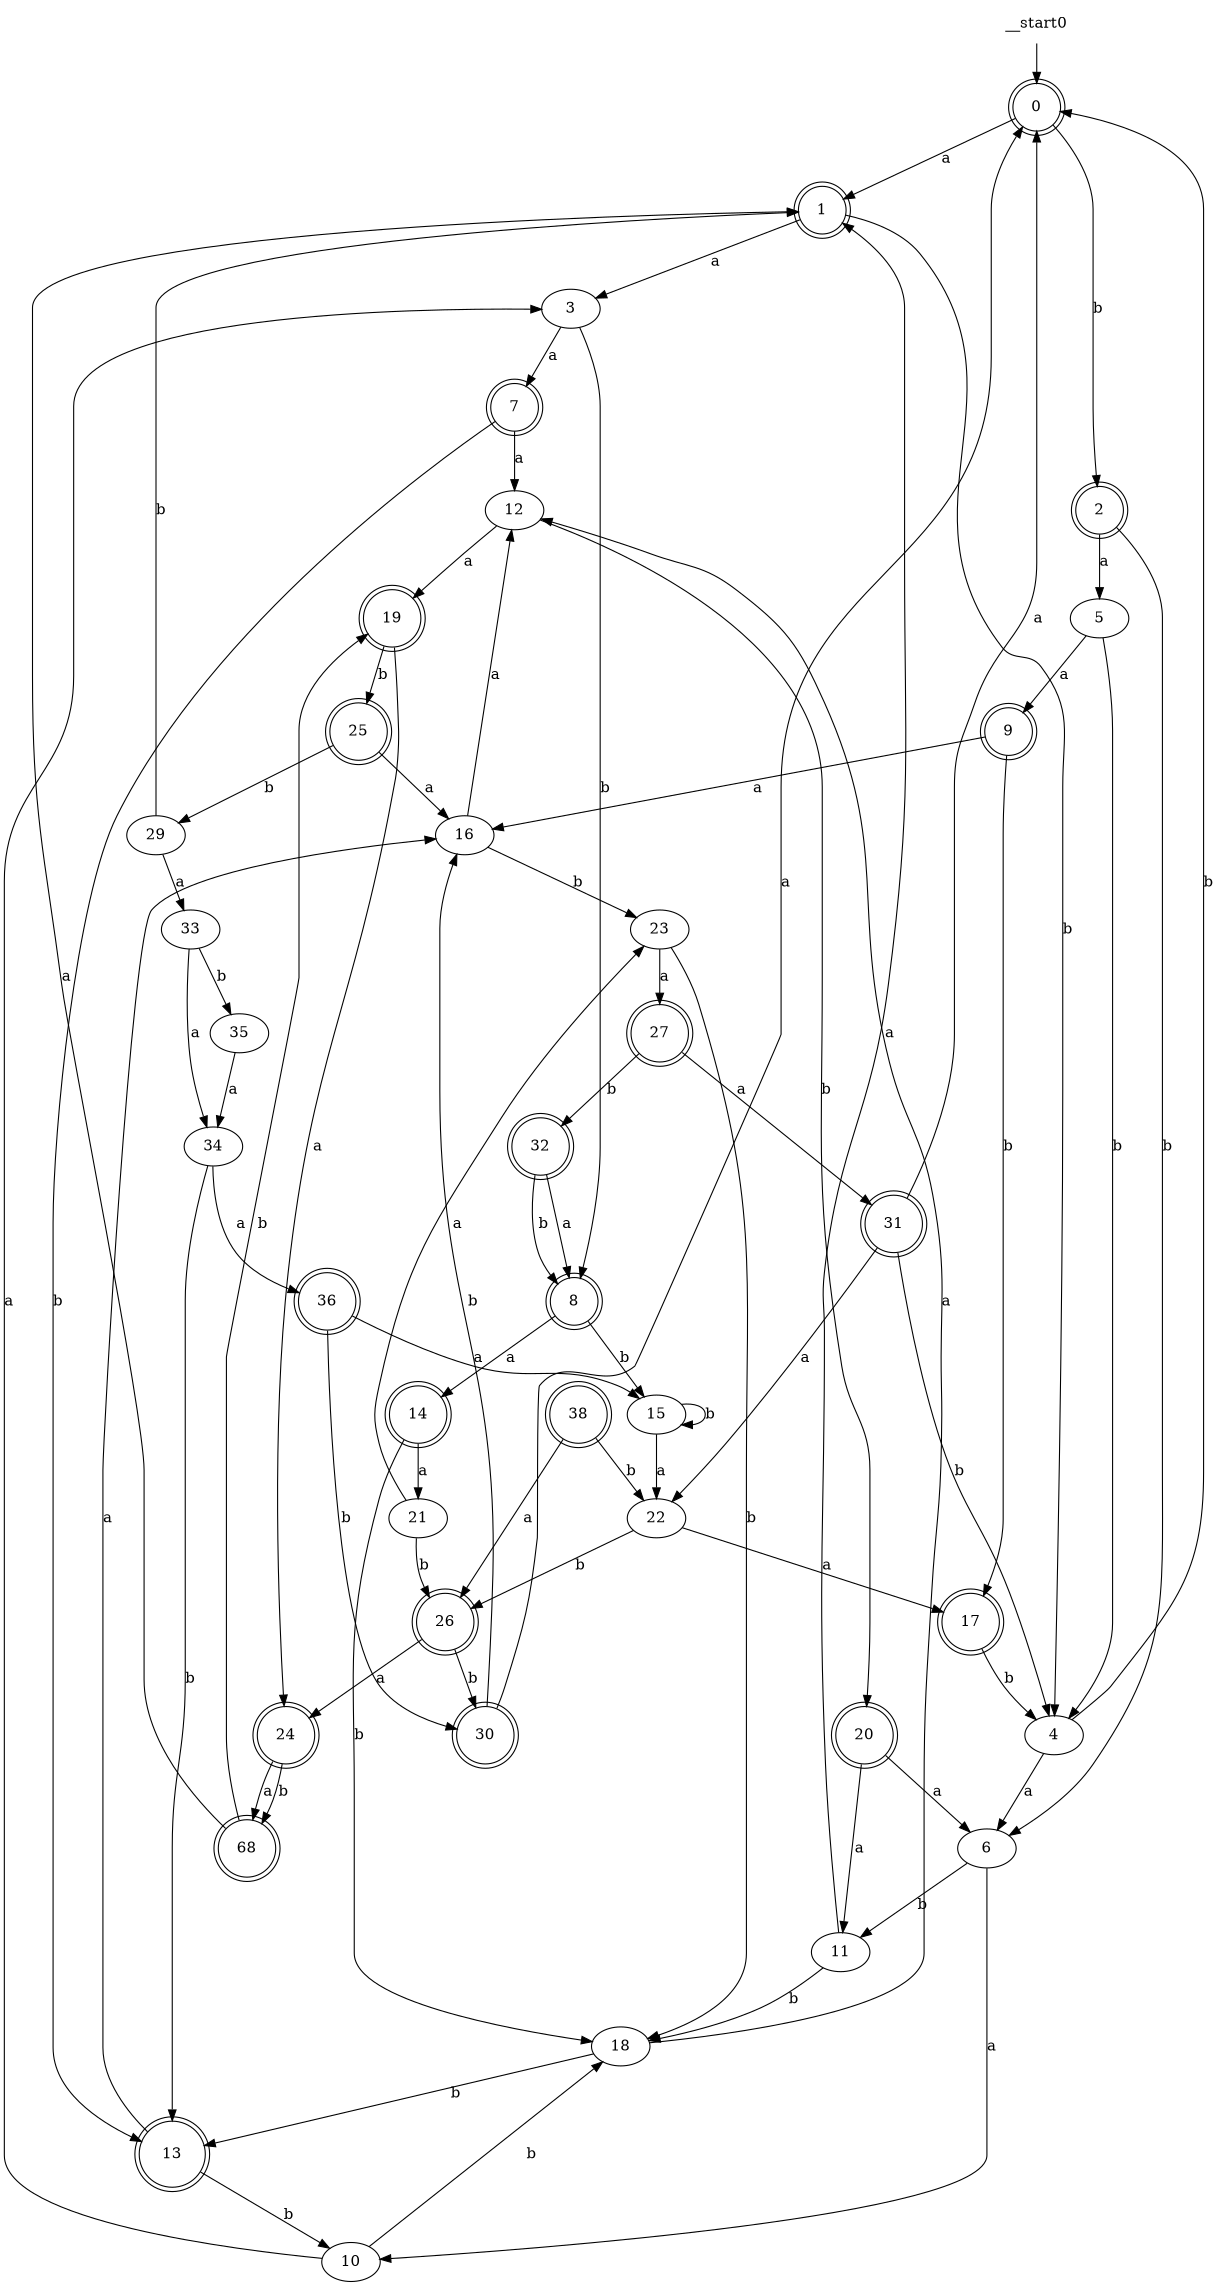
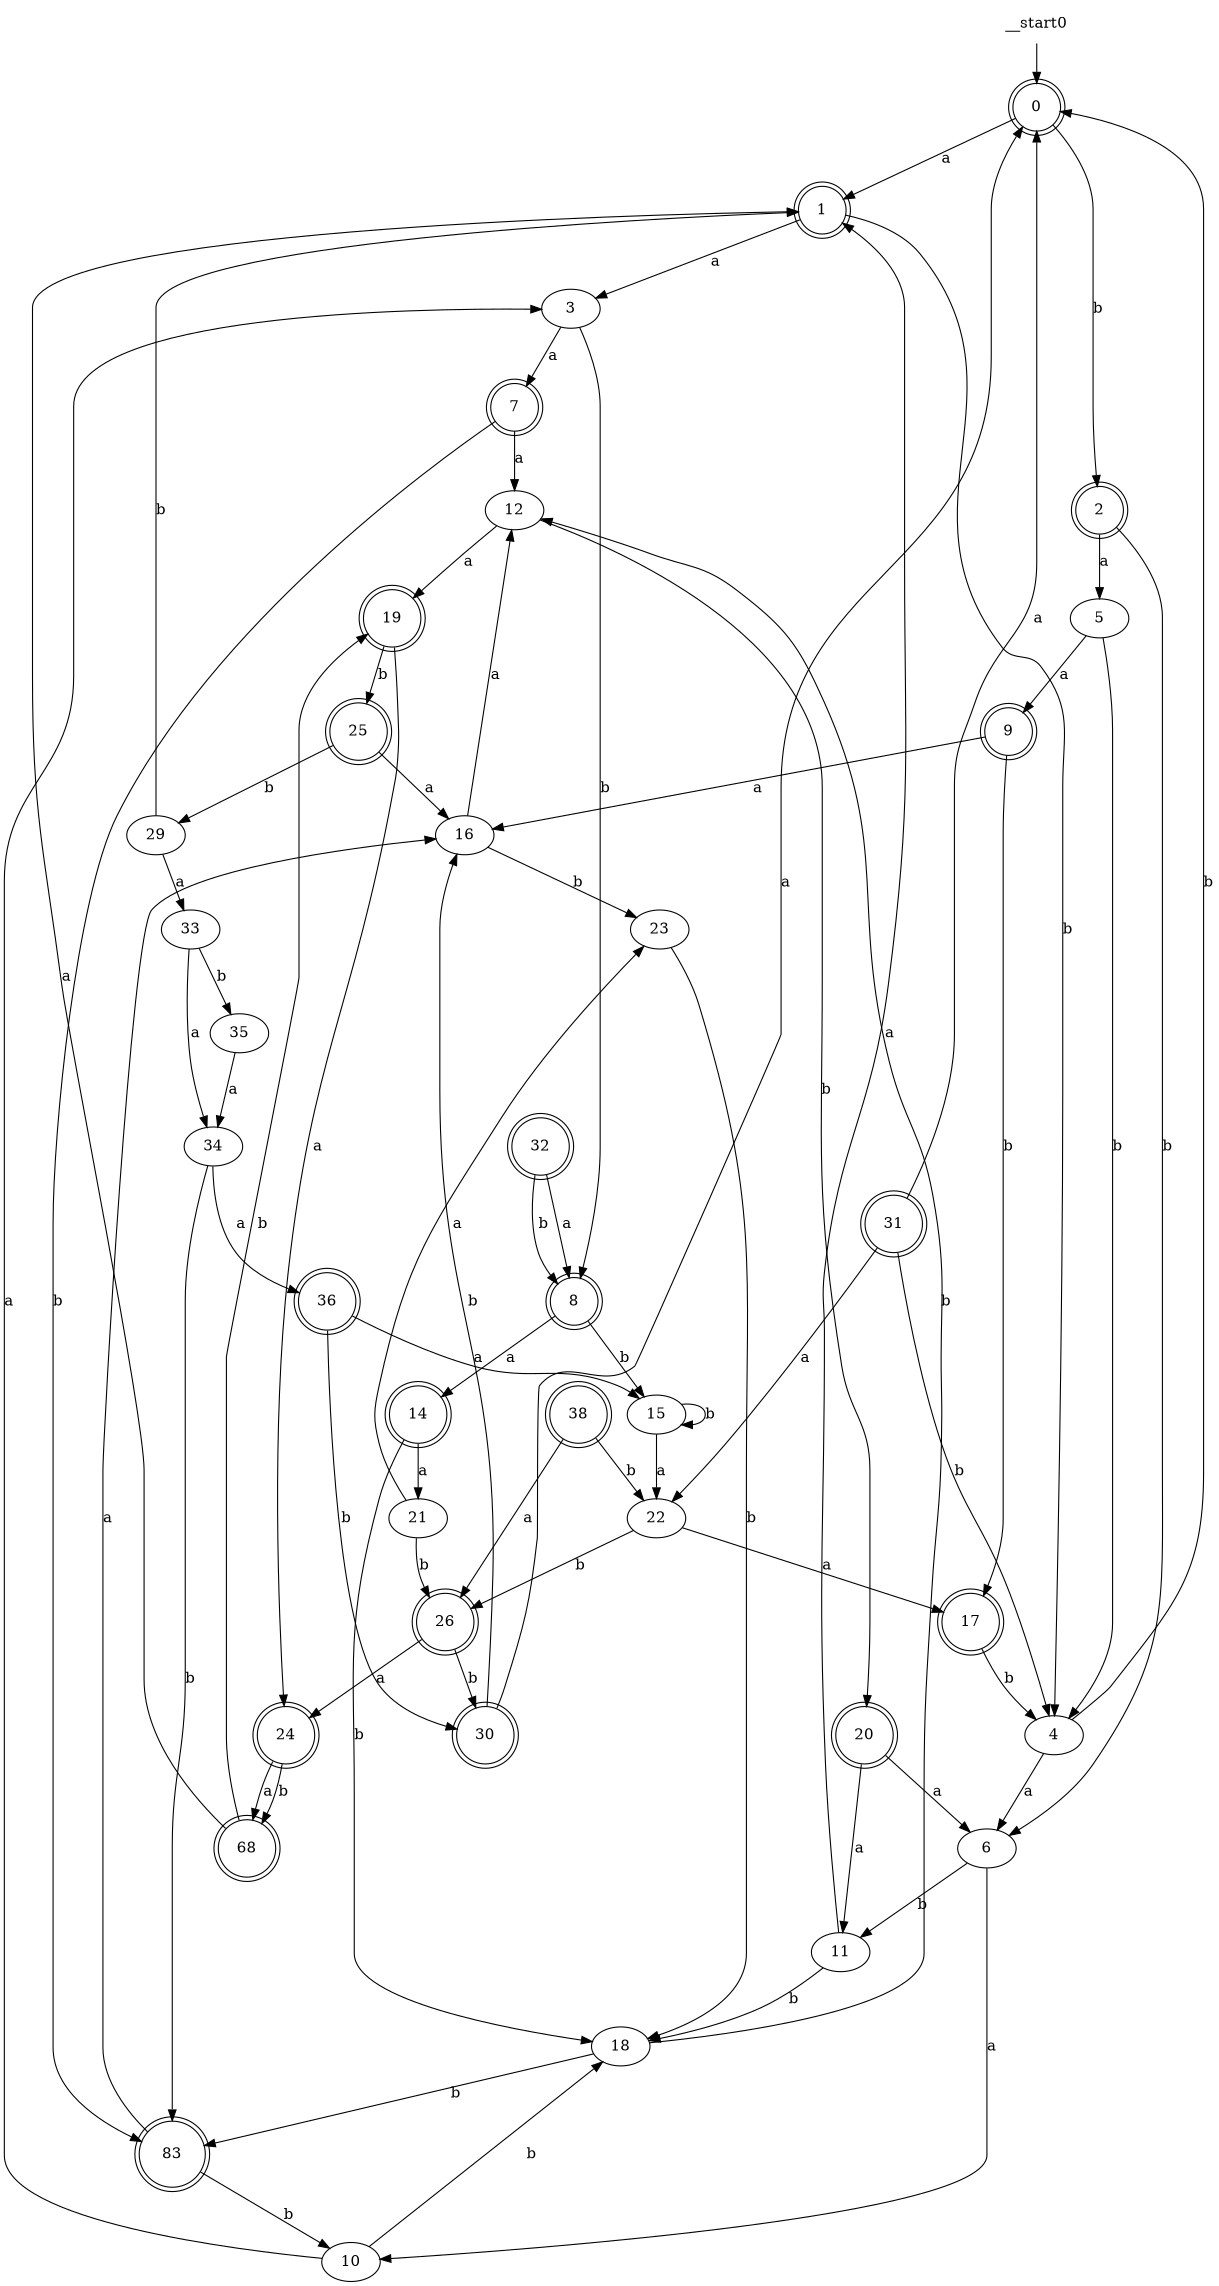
node "27": removed
edge "18" -> "12": label "a" -> "b"
node "13": label "13" -> "83"
